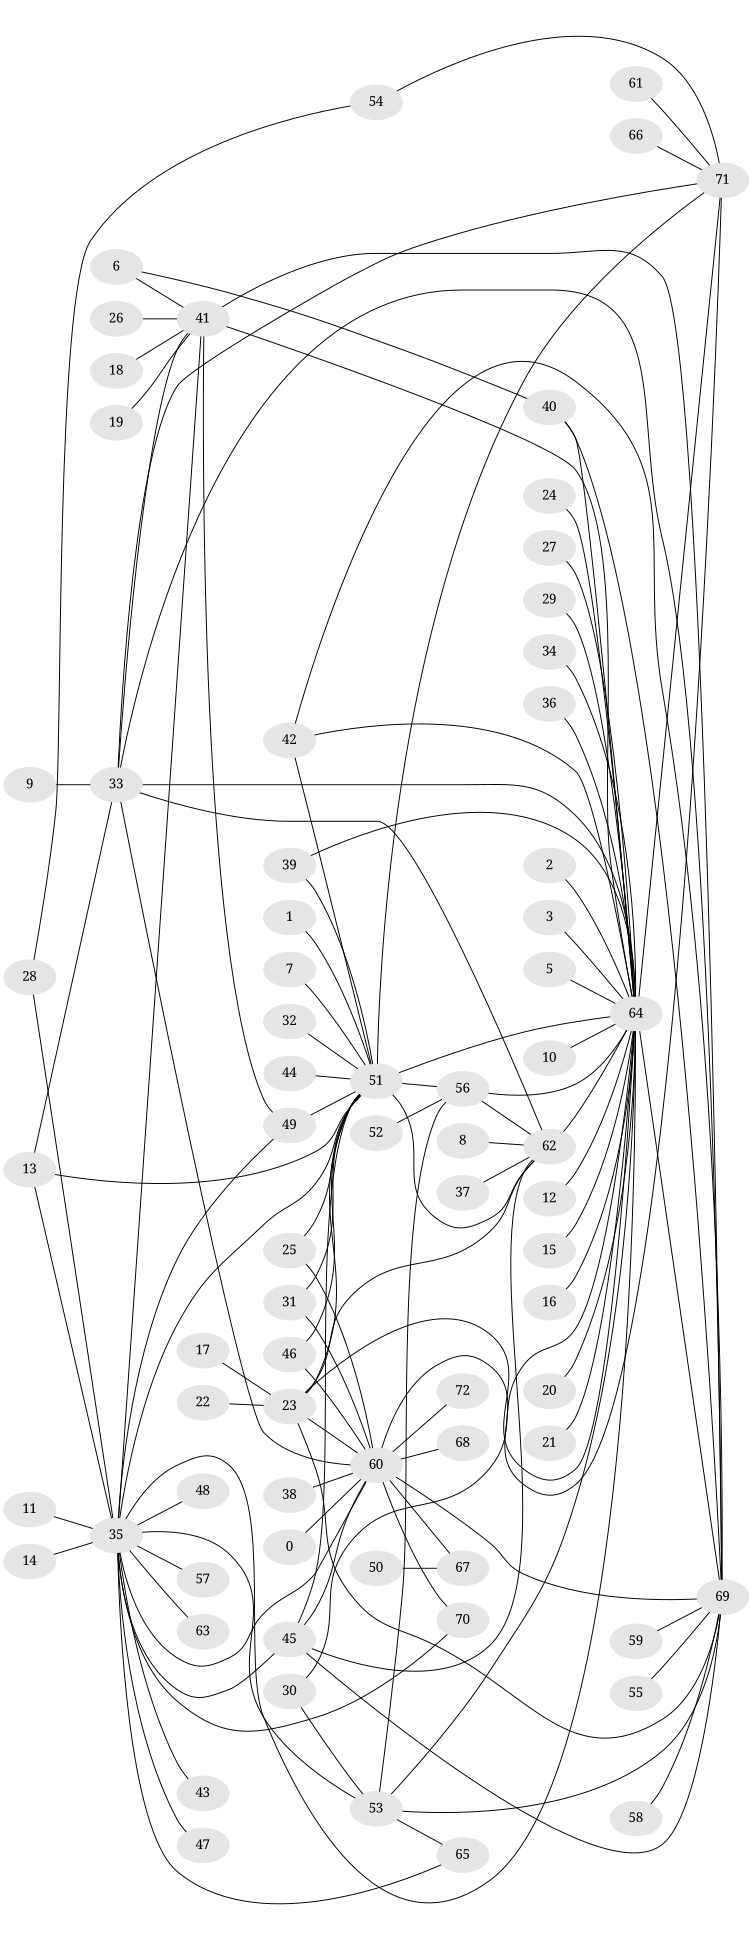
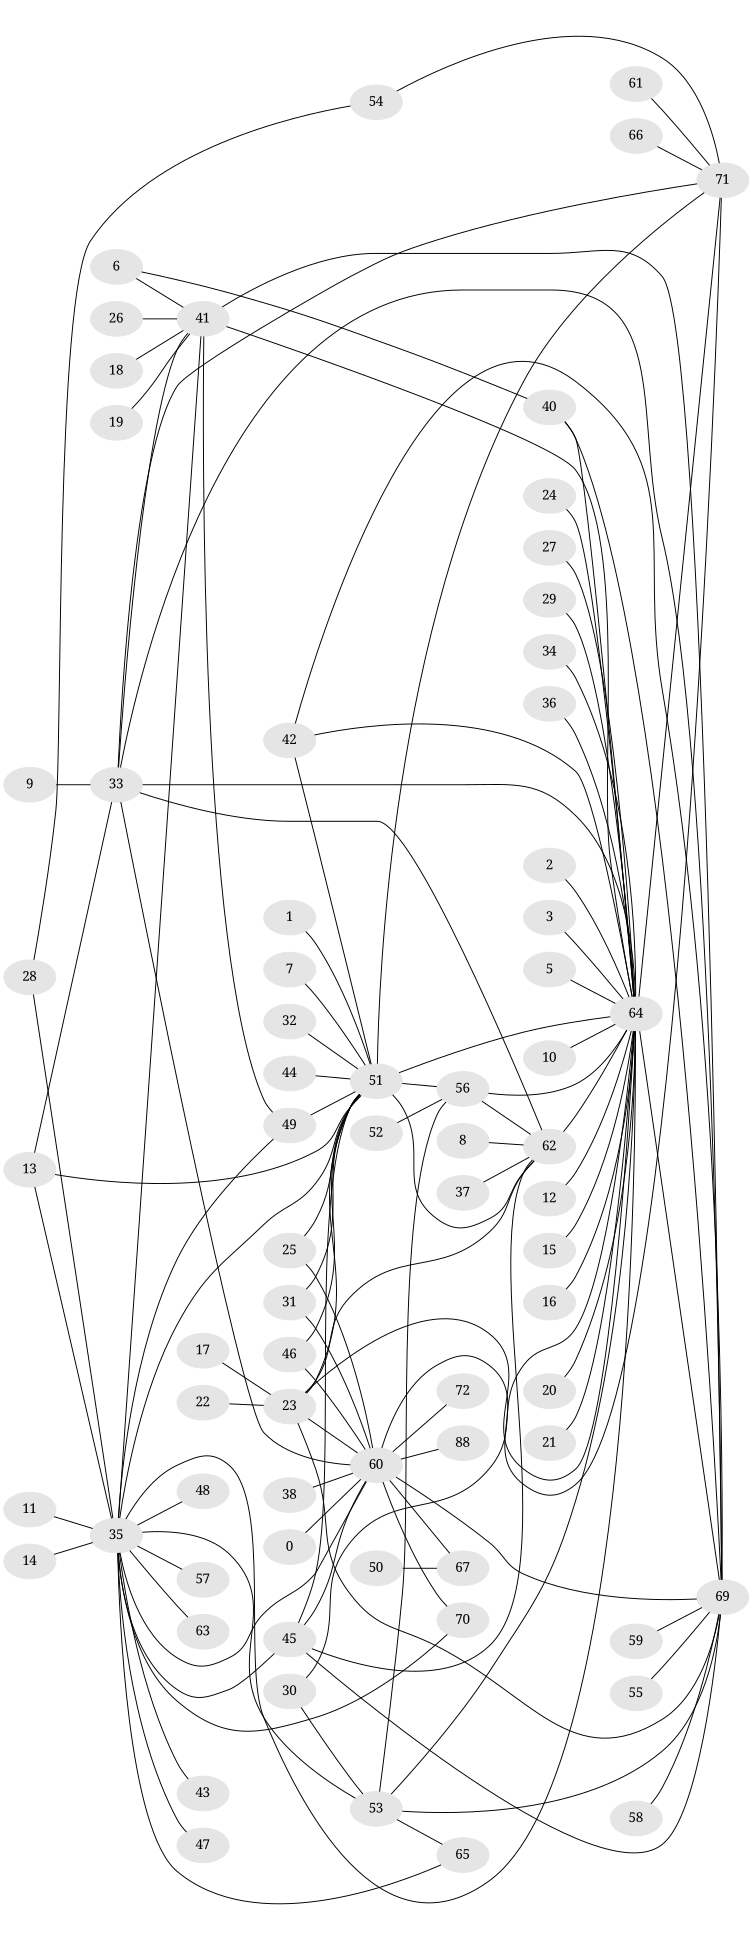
node "39": removed
node "68": label "68" -> "88"
